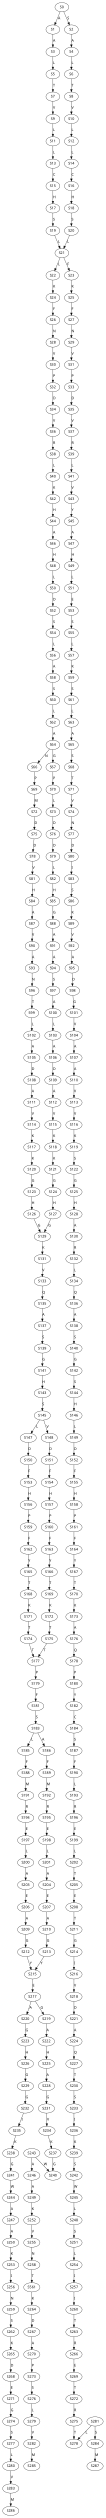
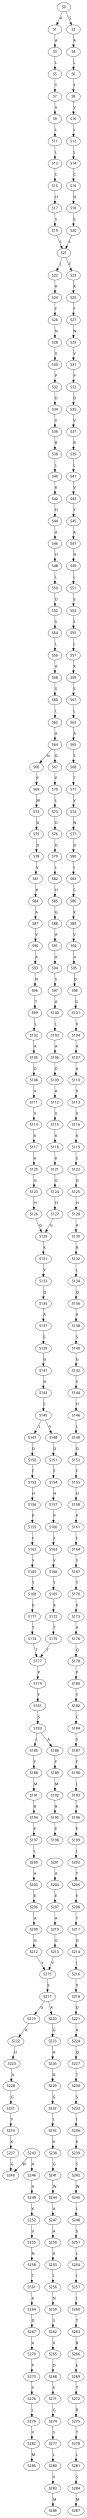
edge "S198" -> "S201": removed, label "L"
edge "S281" -> "S278": reversed
